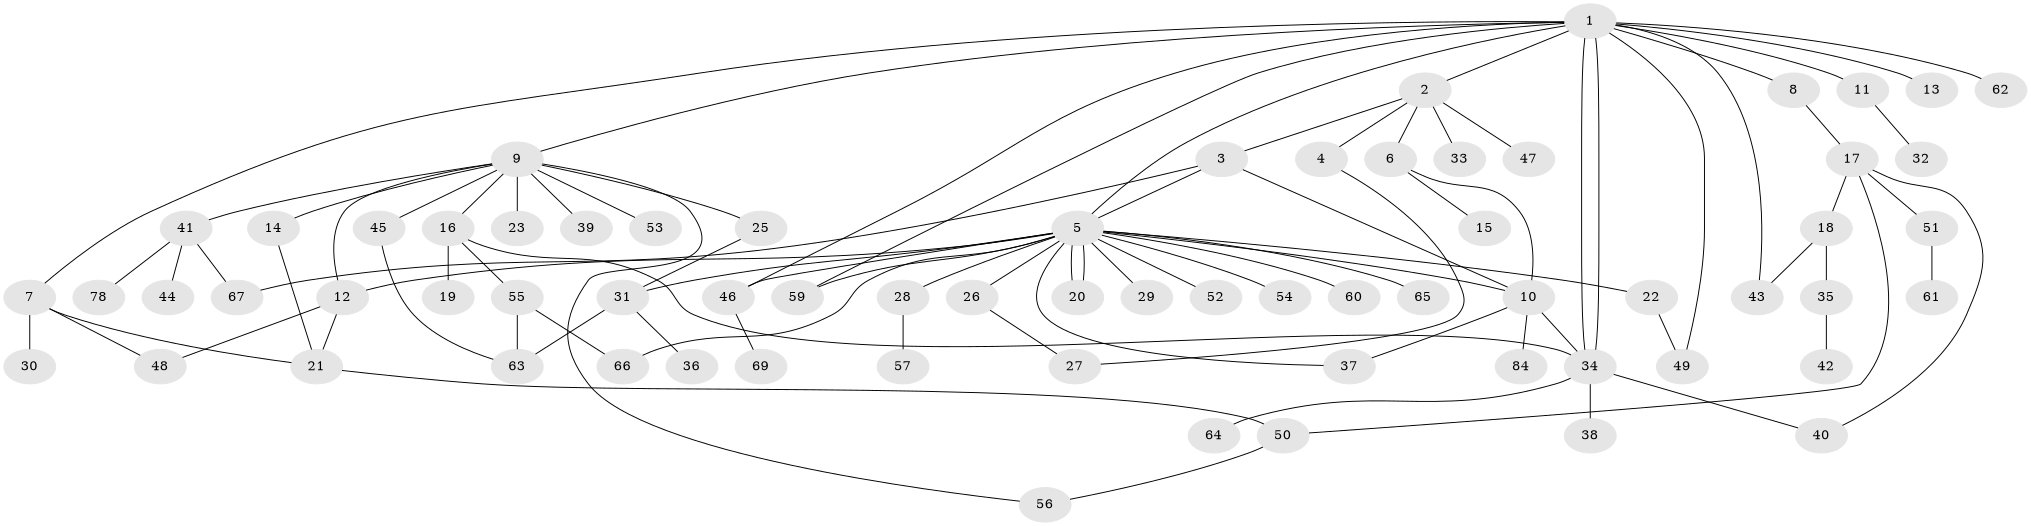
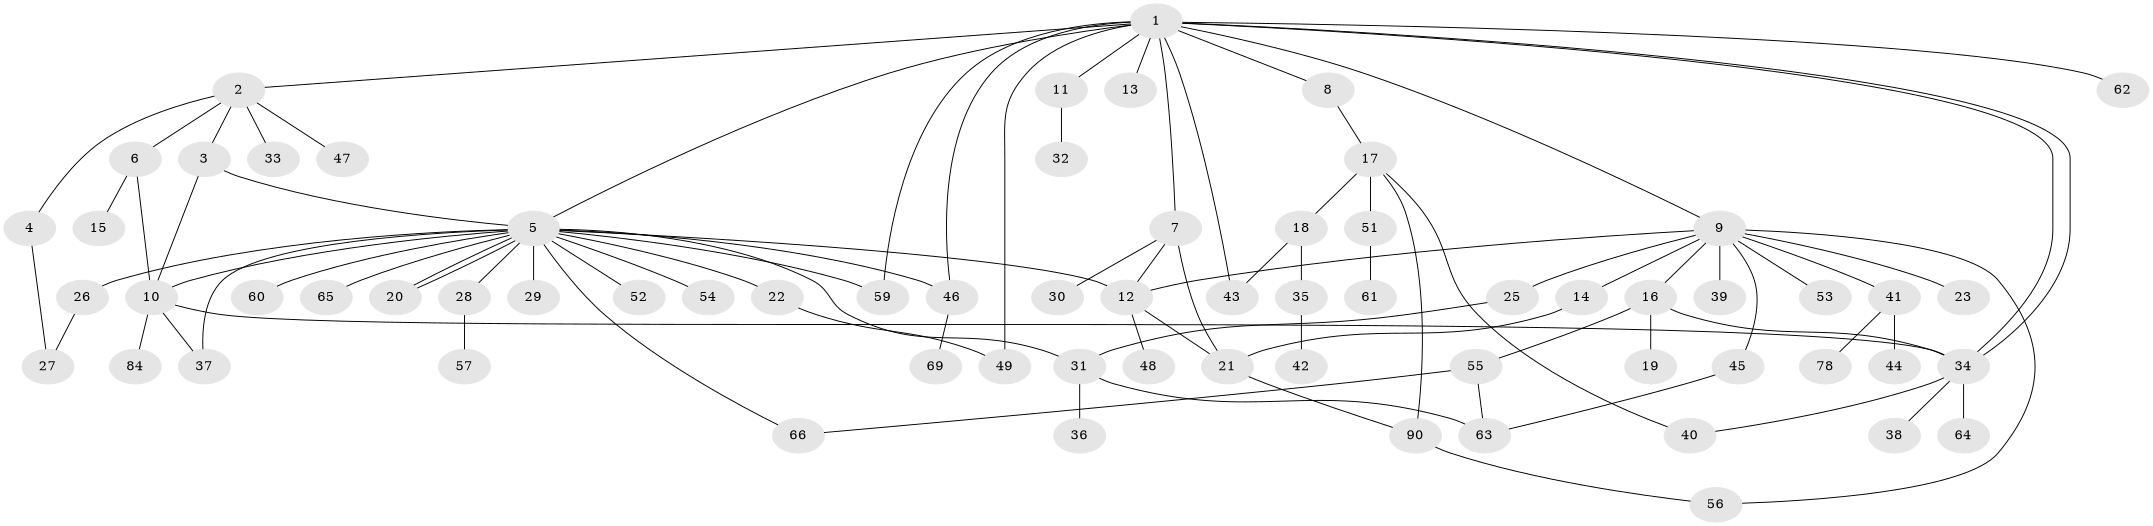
node "67": removed
edge "7" -- "48": now "7" -- "12"
node "50": label "50" -> "90"
